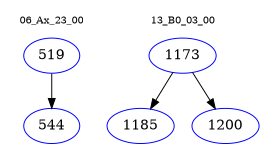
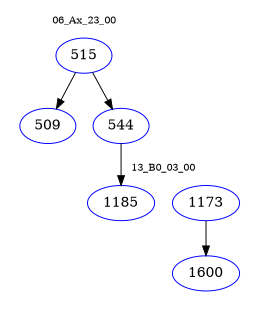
node "519": label "519" -> "515"
edge "1173" -> "1185": now "544" -> "1185"
node "509": added
node "1200": label "1200" -> "1600"
